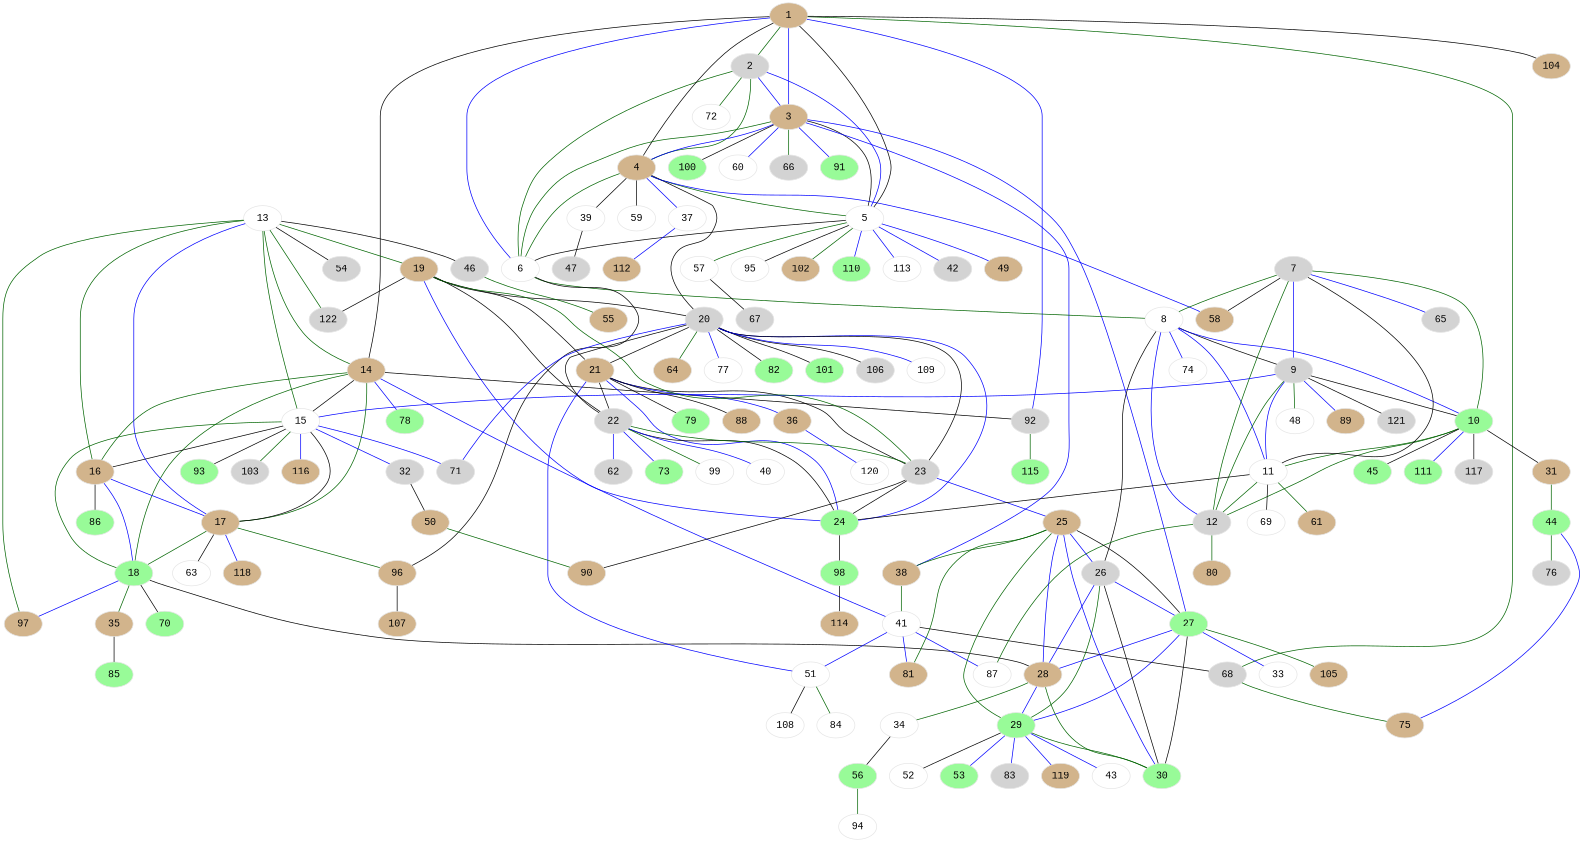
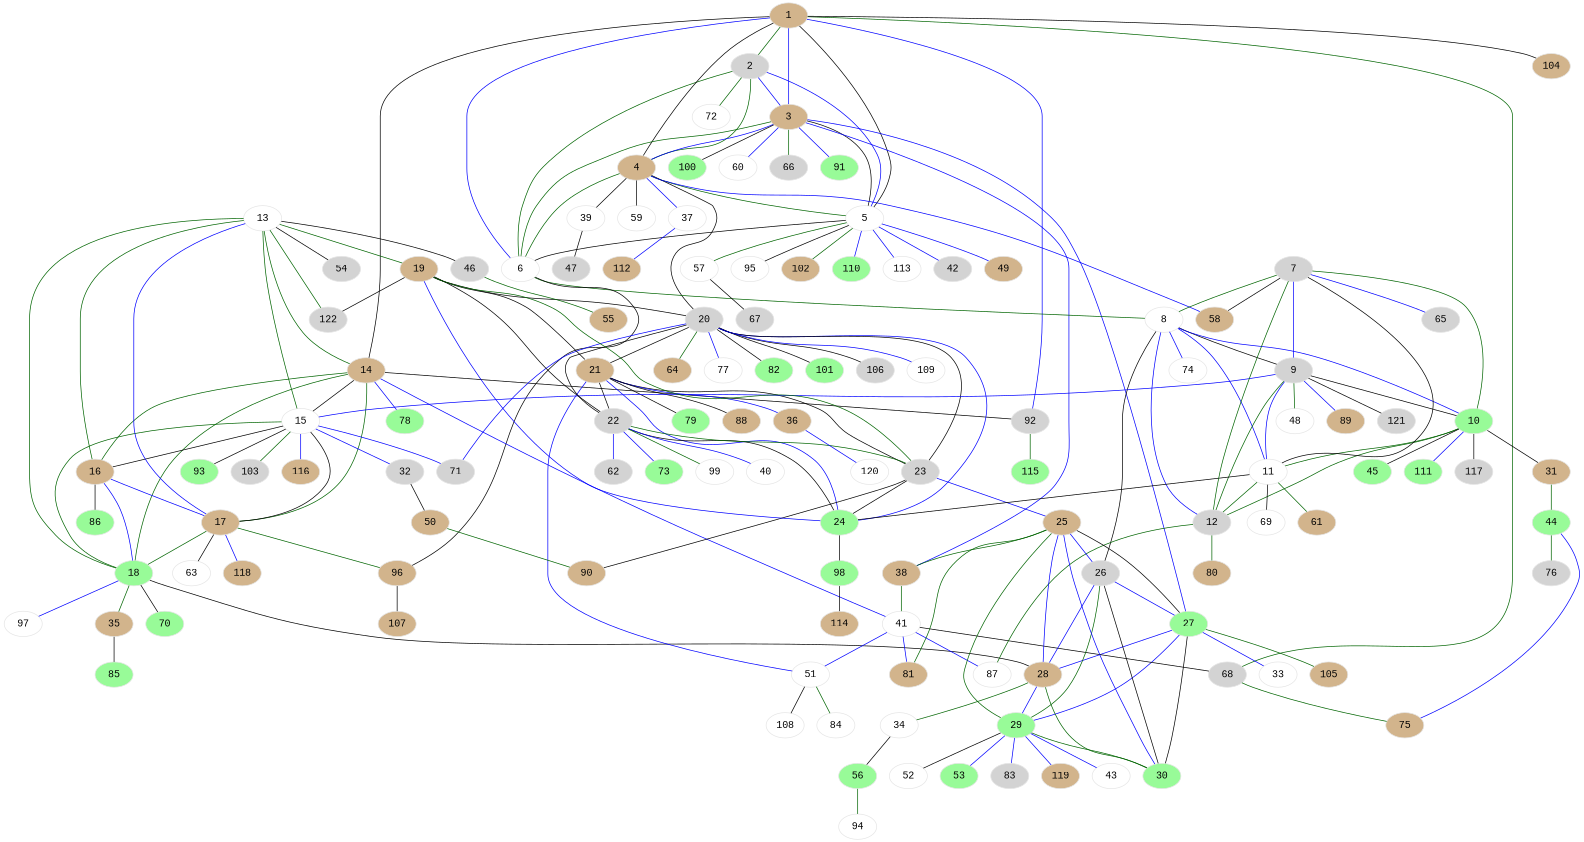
edge "13" -- "97": now "13" -- "18"
node "97": fillcolor tan -> white
